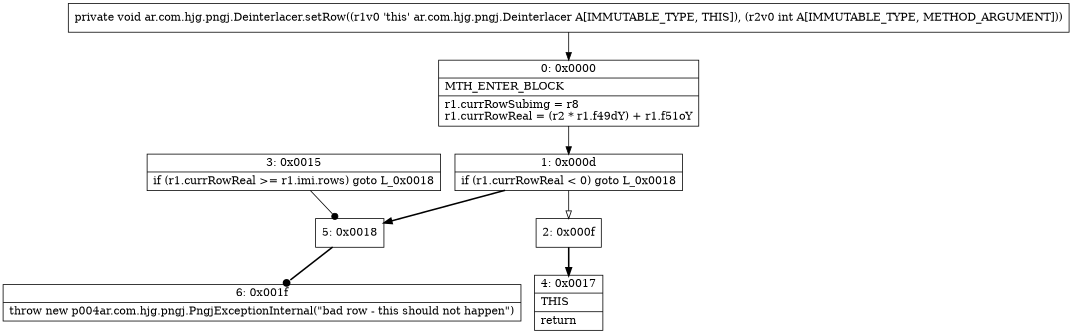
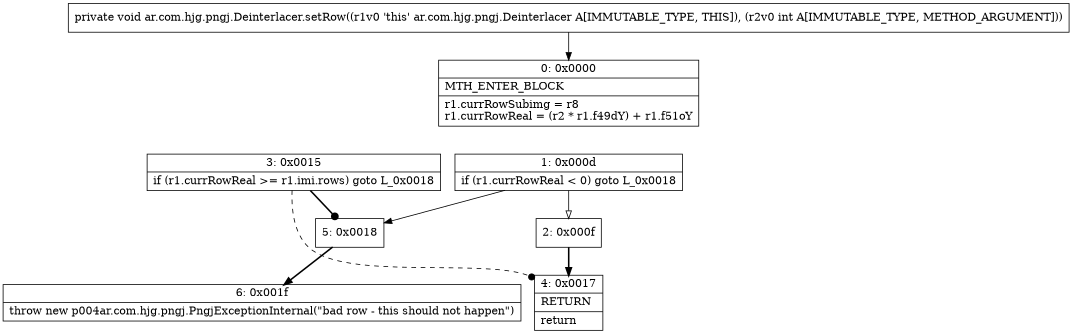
edge "0: 0x0000" -> "1: 0x000d": removed
edge "3: 0x0015" -> "5: 0x0018": style solid -> bold
edge "1: 0x000d" -> "5: 0x0018": style bold -> solid
edge "5: 0x0018" -> "6: 0x001f": arrowhead dot -> normal
edge "3: 0x0015" -> "4: 0x0017": added
node "4: 0x0017": text "THIS" -> "RETURN"
